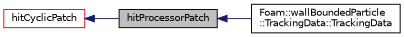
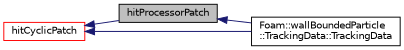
edge "Foam::wallBoundedParticle ::TrackingData::TrackingData" -> "hitCyclicPatch": added
